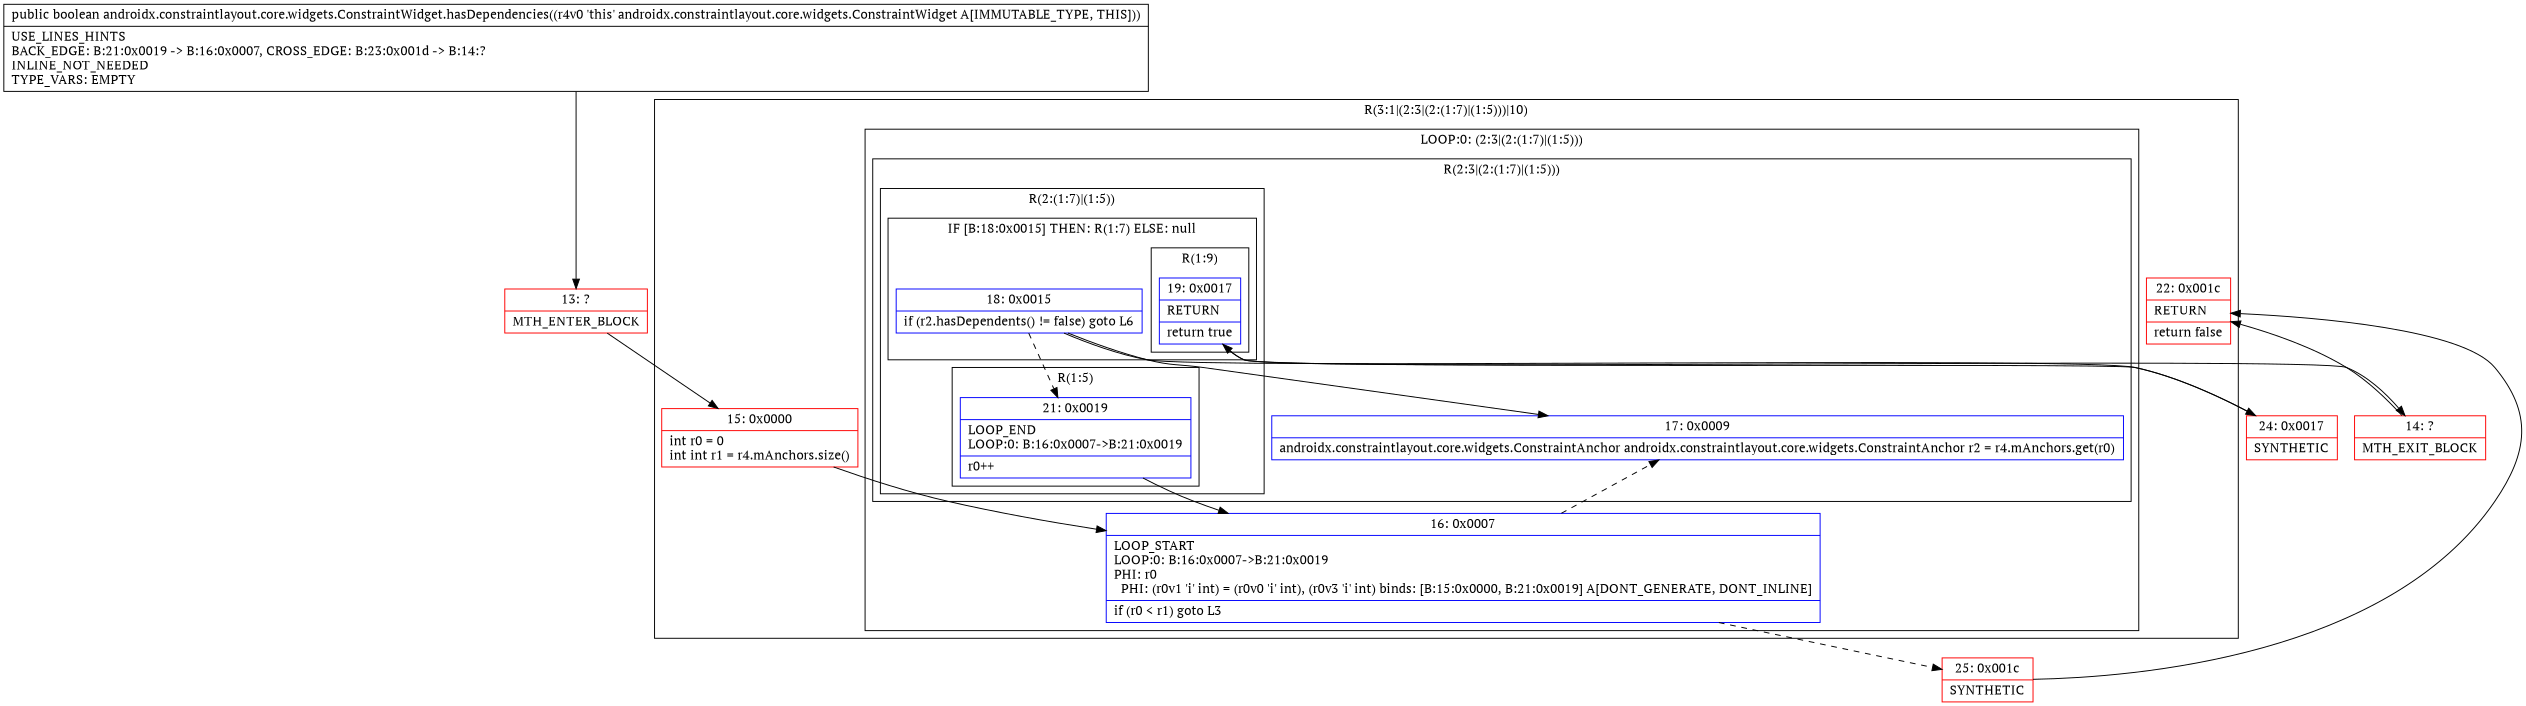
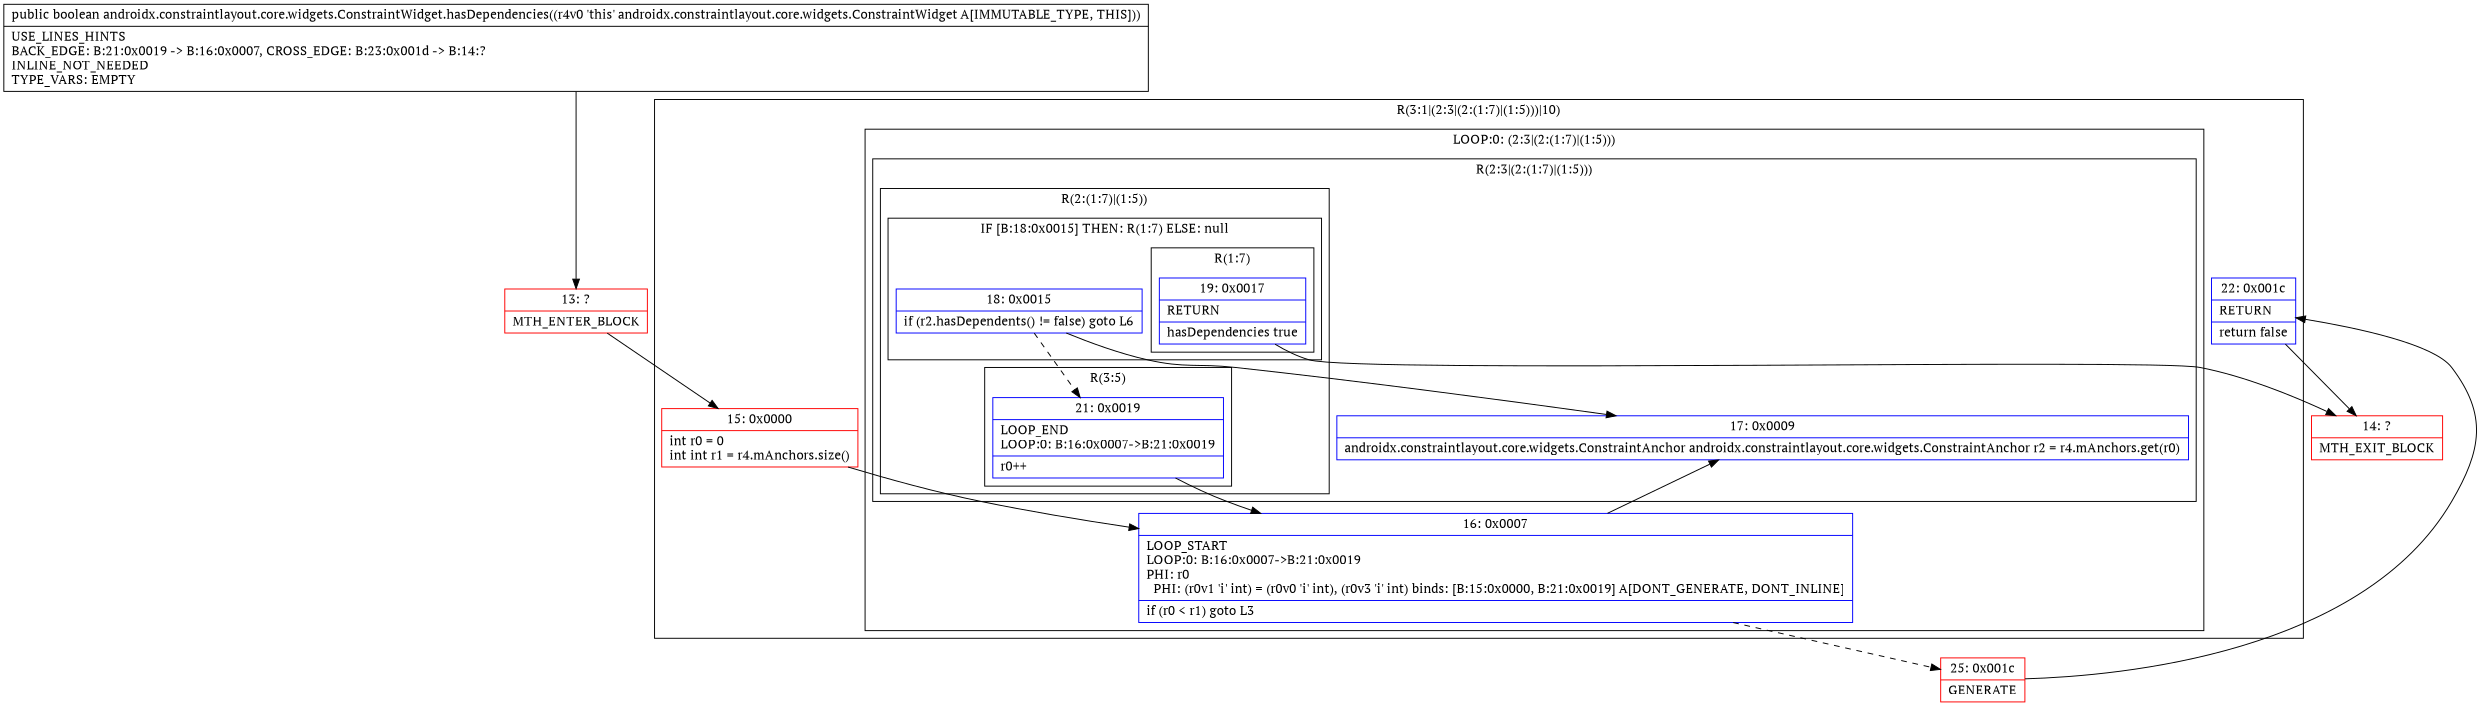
cluster "R(1:9)": label "R(1:9)" -> "R(1:7)"
node "22: 0x001c": color red -> blue
node "19: 0x0017": text "return true" -> "hasDependencies true"
edge "14: ?" -> "22: 0x001c": reversed
cluster "R(1:5)": label "R(1:5)" -> "R(3:5)"
node "24: 0x0017": removed
edge "16: 0x0007" -> "17: 0x0009": style dashed -> solid
node "25: 0x001c": text "SYNTHETIC" -> "GENERATE"
